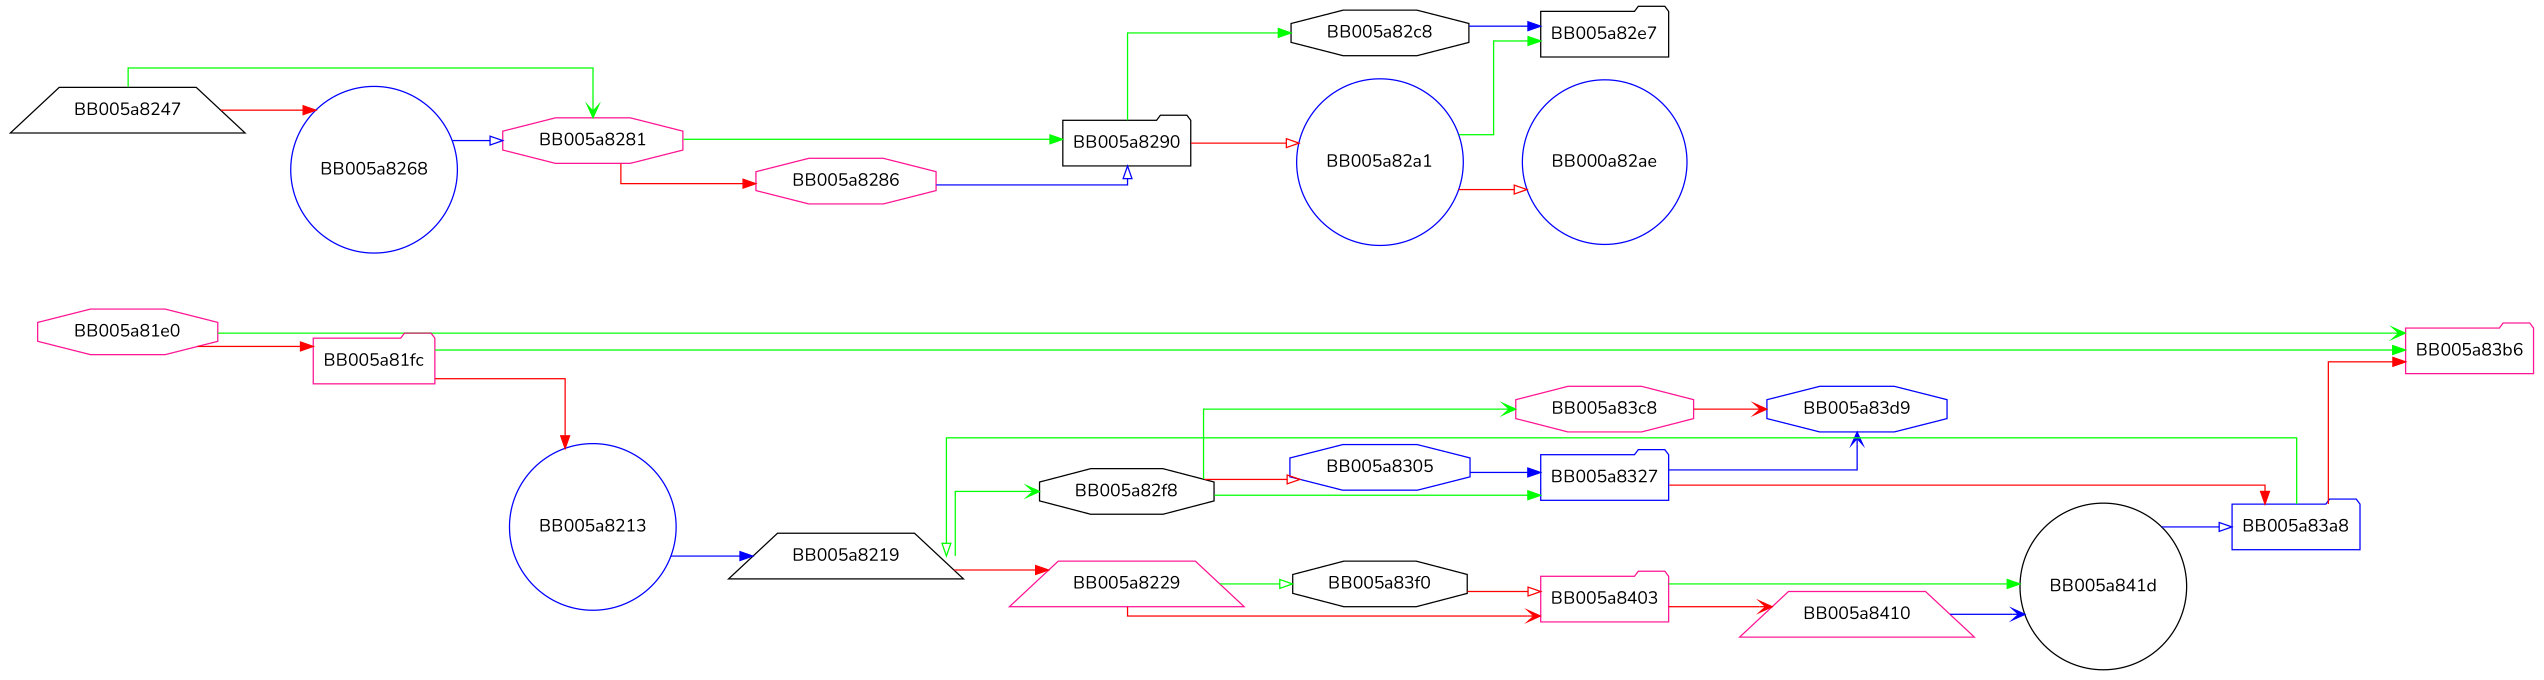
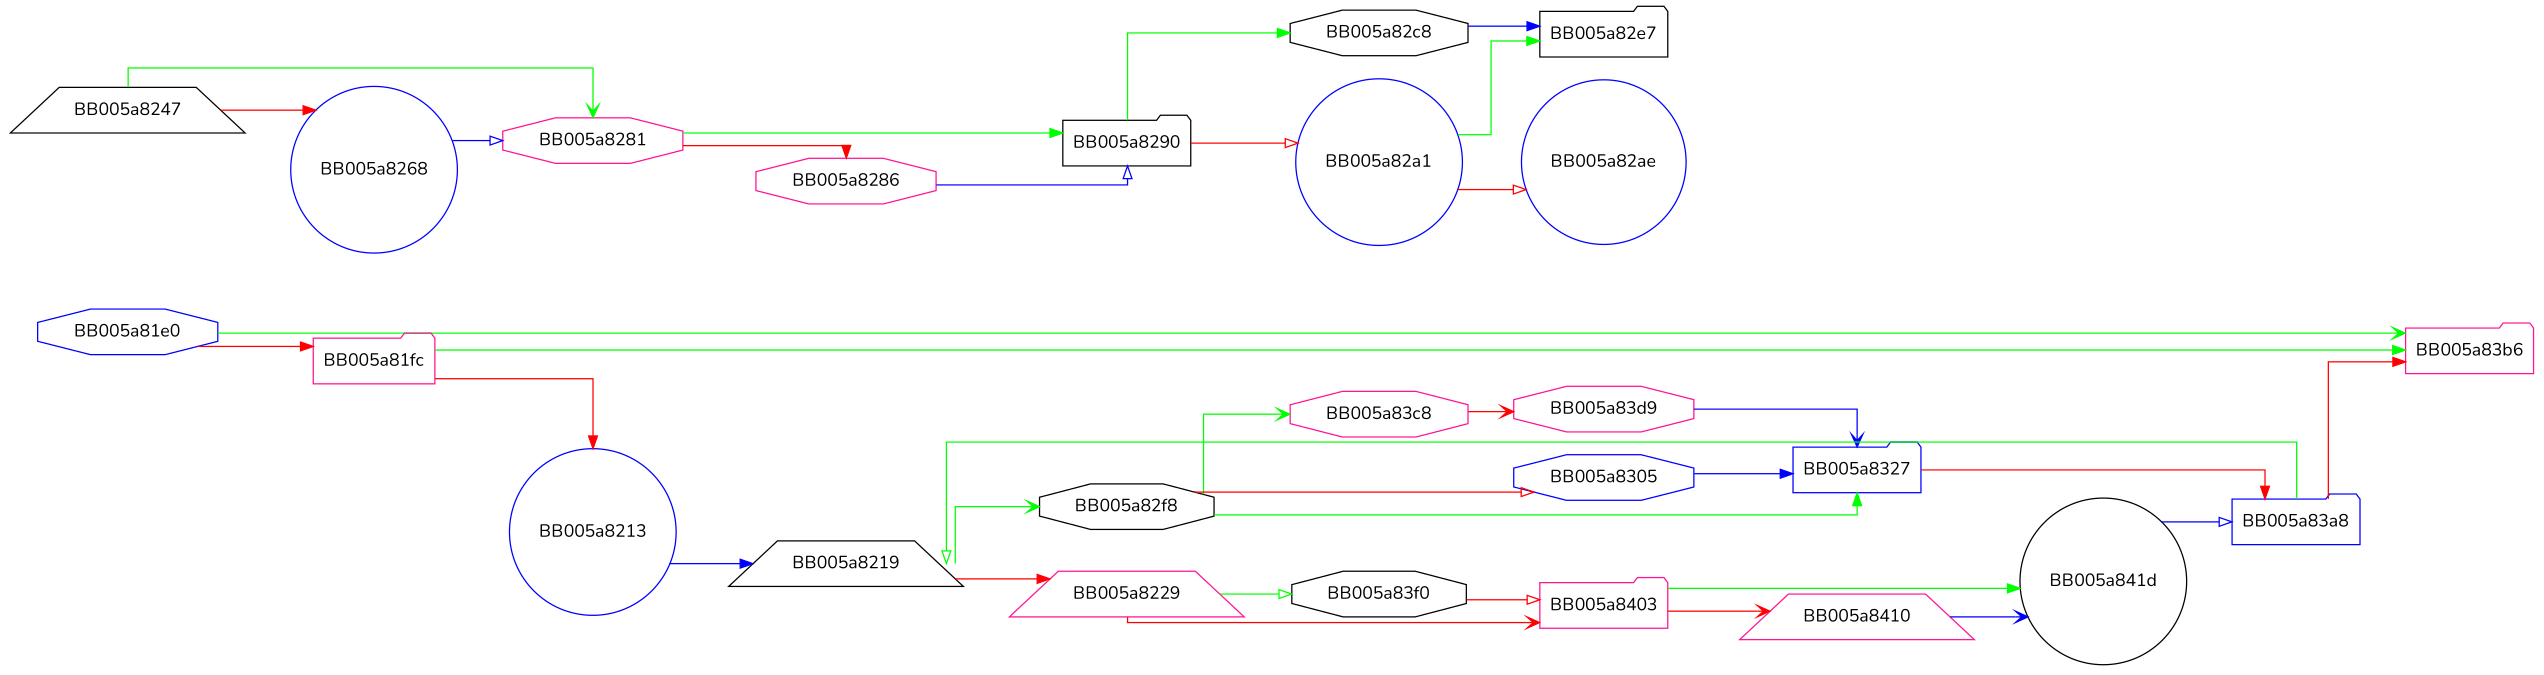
node "BB000a82ae": label "BB000a82ae" -> "BB005a82ae"
node "BB005a81e0": color deeppink -> blue
node "BB005a83d9": color blue -> deeppink
edge "BB005a8327" -> "BB005a83d9": reversed
